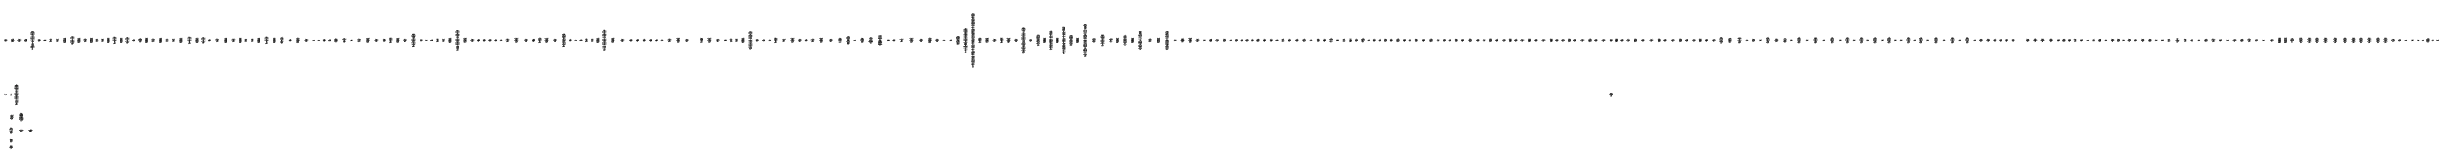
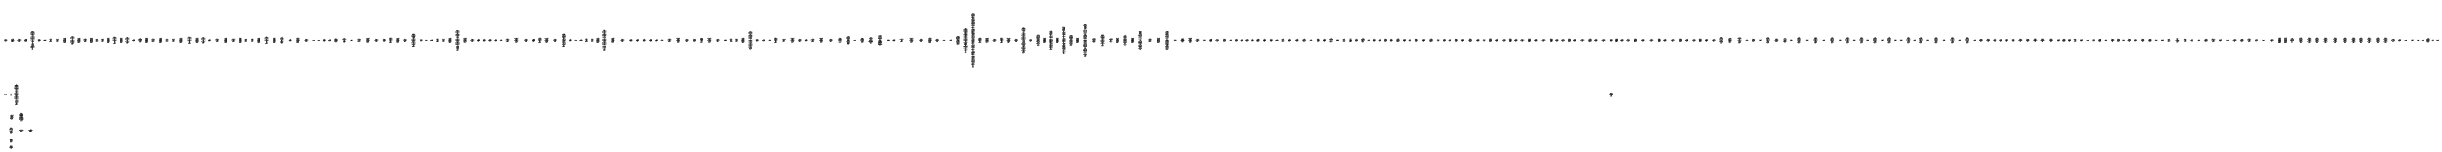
node "# 0xc19 JUMPDEST PUSHX Data PUSHX Data PUSHX Data JUMP": added
node "# 0x1fd8 JUMPDEST PUSHX Data PUSHX ArithData ADD JUMP": added
